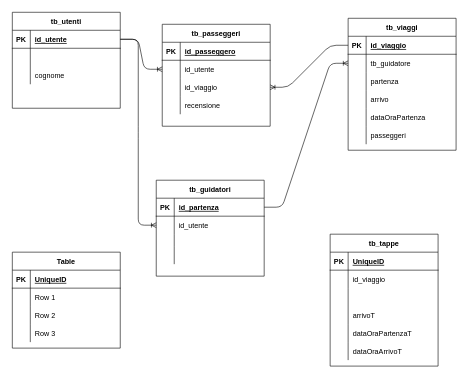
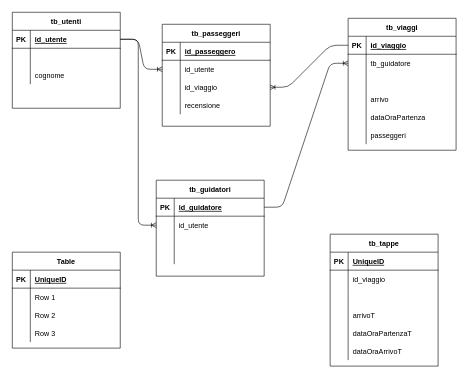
node "partenza": removed
node "id_partenza": label "id_partenza" -> "id_guidatore"
